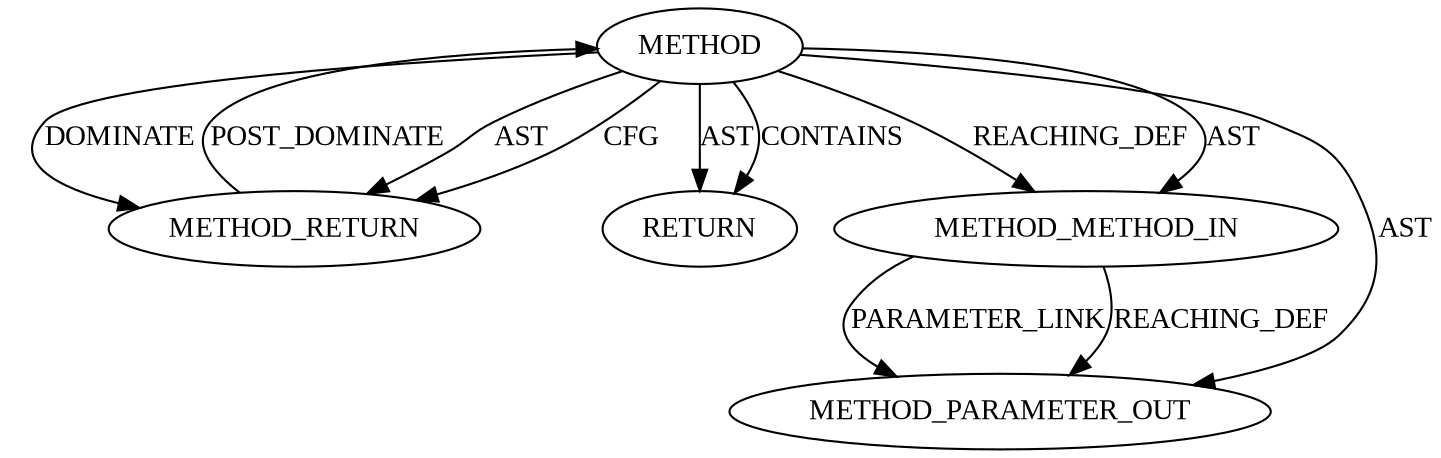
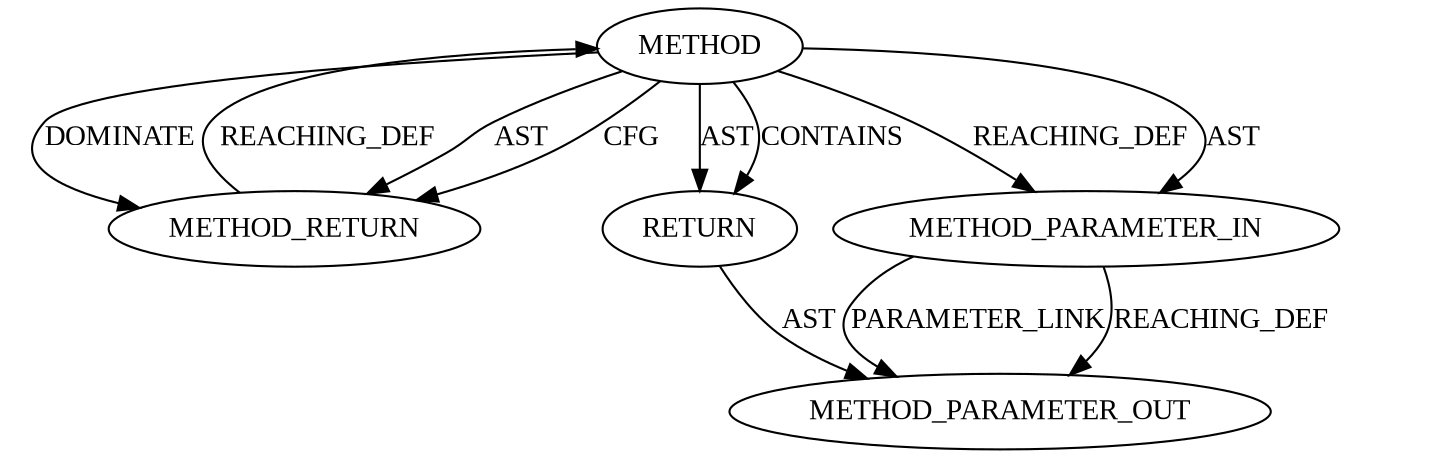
edge "METHOD" -> "METHOD_PARAMETER_OUT": now "RETURN" -> "METHOD_PARAMETER_OUT"
edge "METHOD_RETURN" -> "METHOD": label "POST_DOMINATE" -> "REACHING_DEF"
node "METHOD_METHOD_IN": label "METHOD_METHOD_IN" -> "METHOD_PARAMETER_IN"
